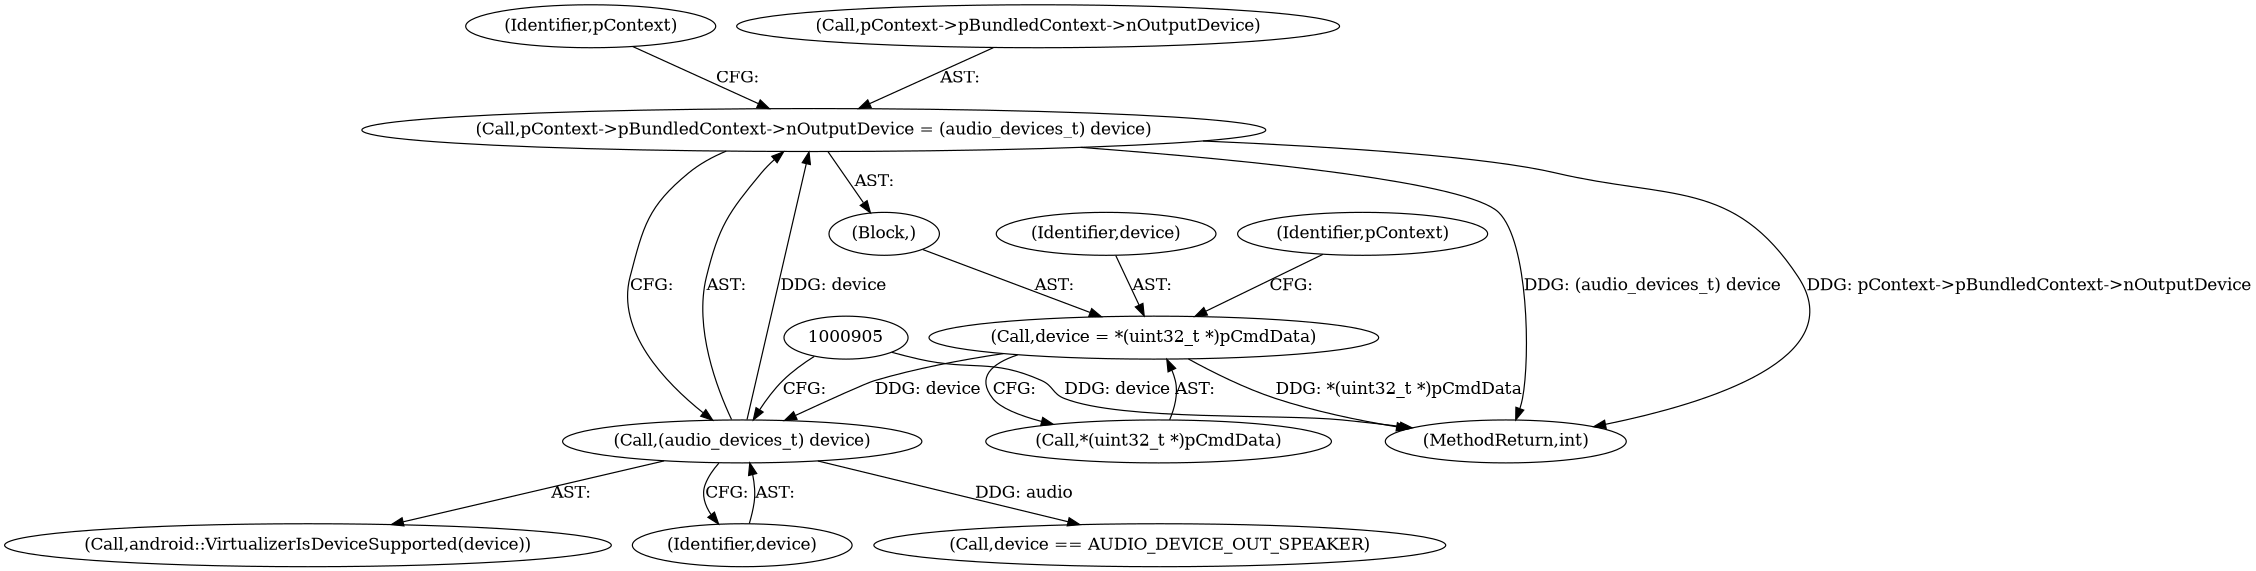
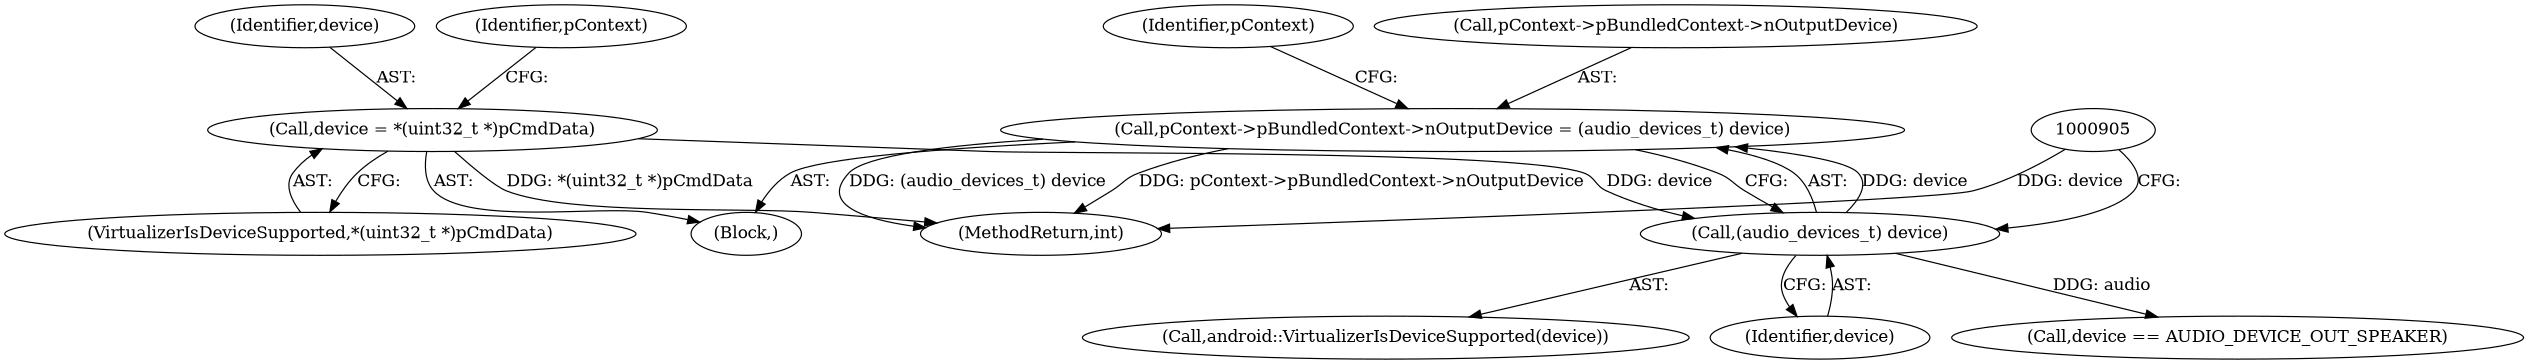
edge "(Block,)" -> "(Call,device = *(uint32_t *)pCmdData)": reversed
node "(Call,*(uint32_t *)pCmdData)": label "(Call,*(uint32_t *)pCmdData)" -> "(VirtualizerIsDeviceSupported,*(uint32_t *)pCmdData)"
